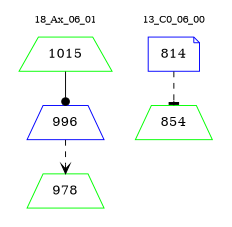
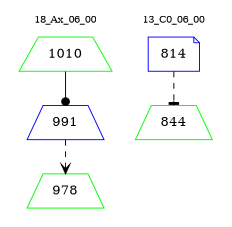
cluster "18_Ax_06_01": label "18_Ax_06_01" -> "18_Ax_06_00"
node "1015": label "1015" -> "1010"
node "996": label "996" -> "991"
node "854": label "854" -> "844"
